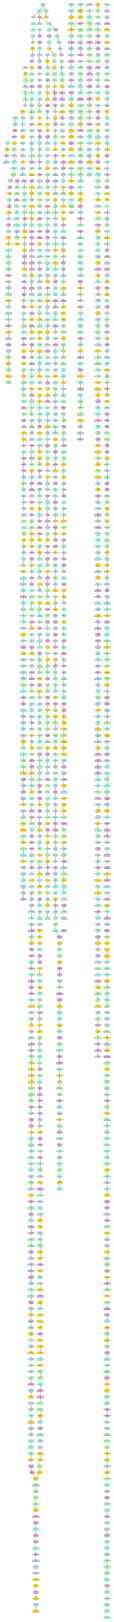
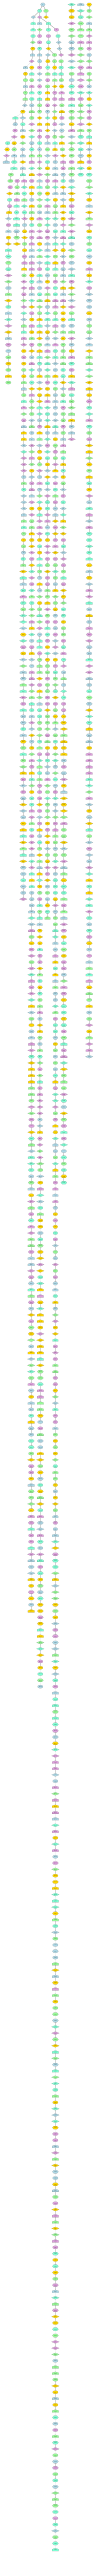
edge "670" -- "1391": now "670" -- "678"
edge "1240" -- "1665": now "1240" -- "1250"
